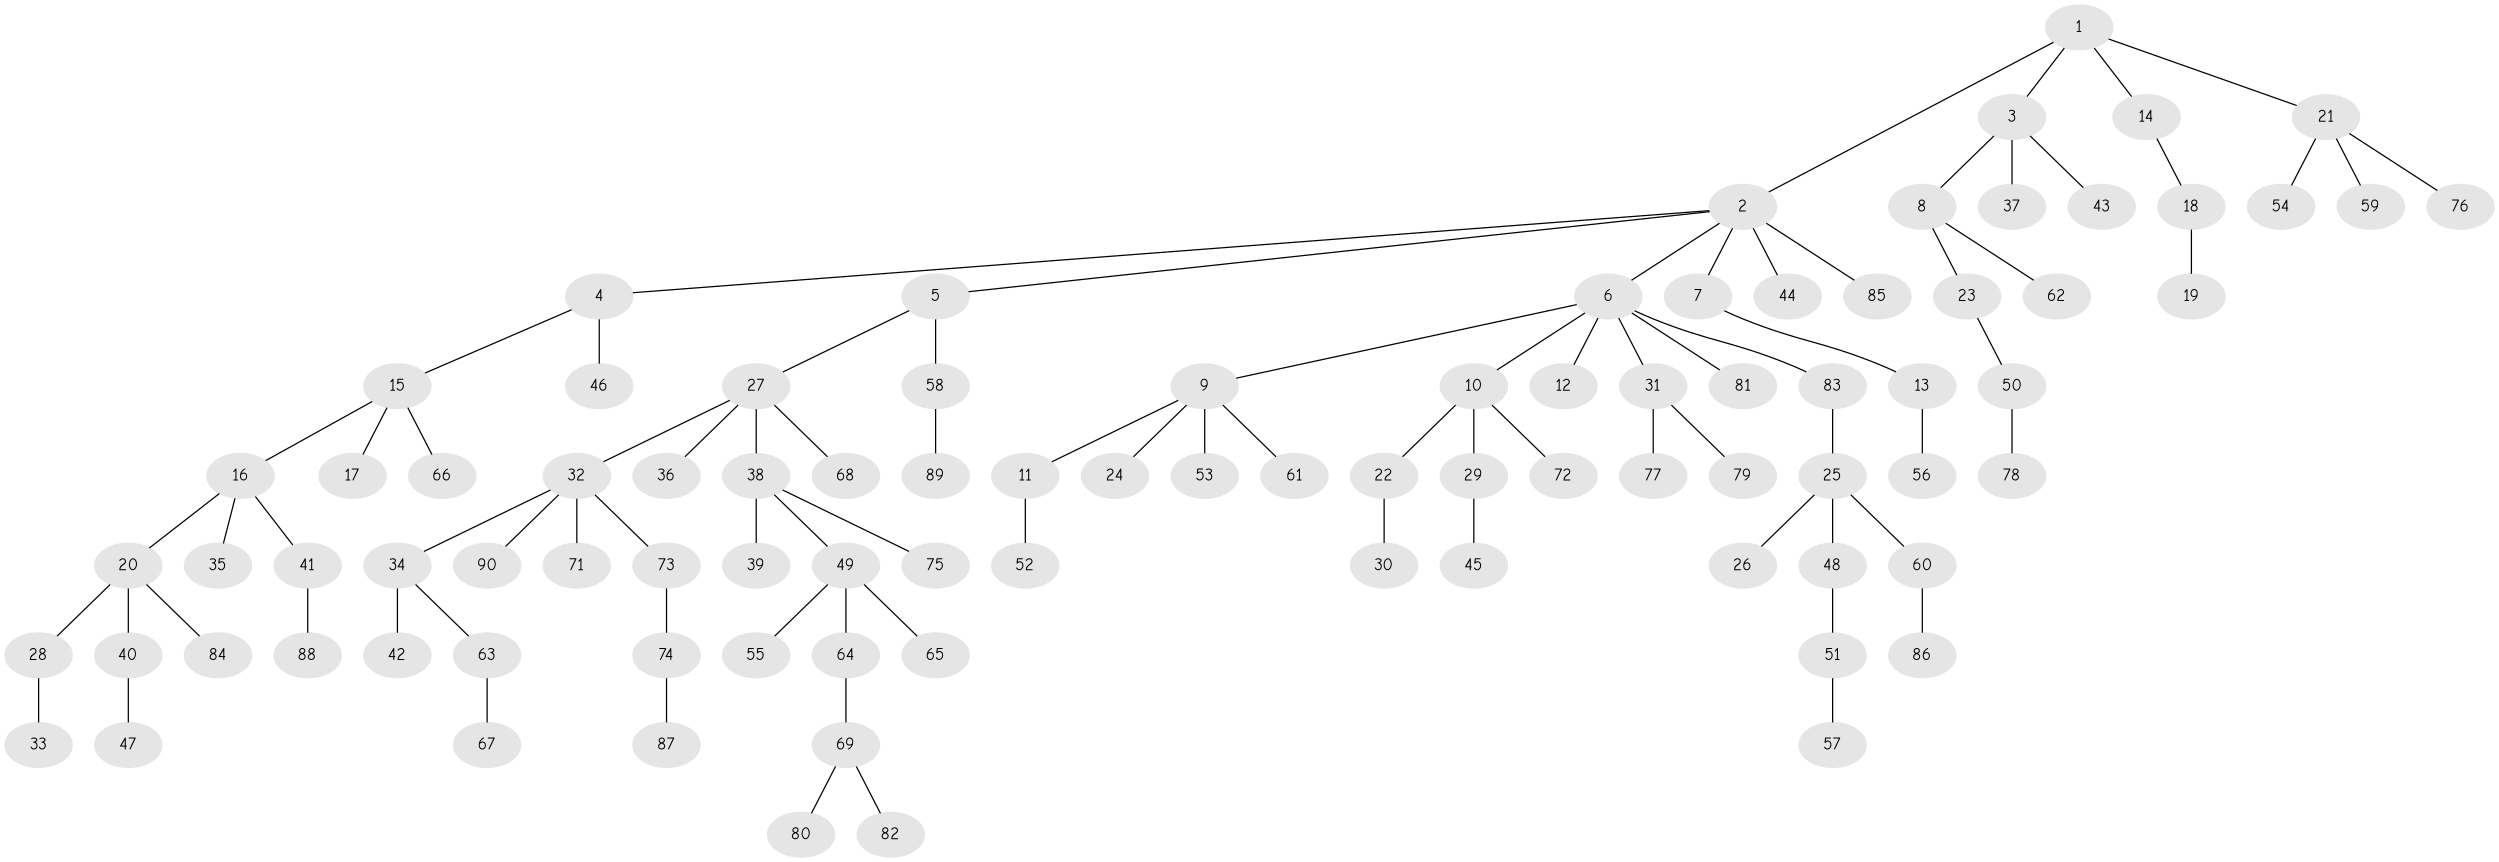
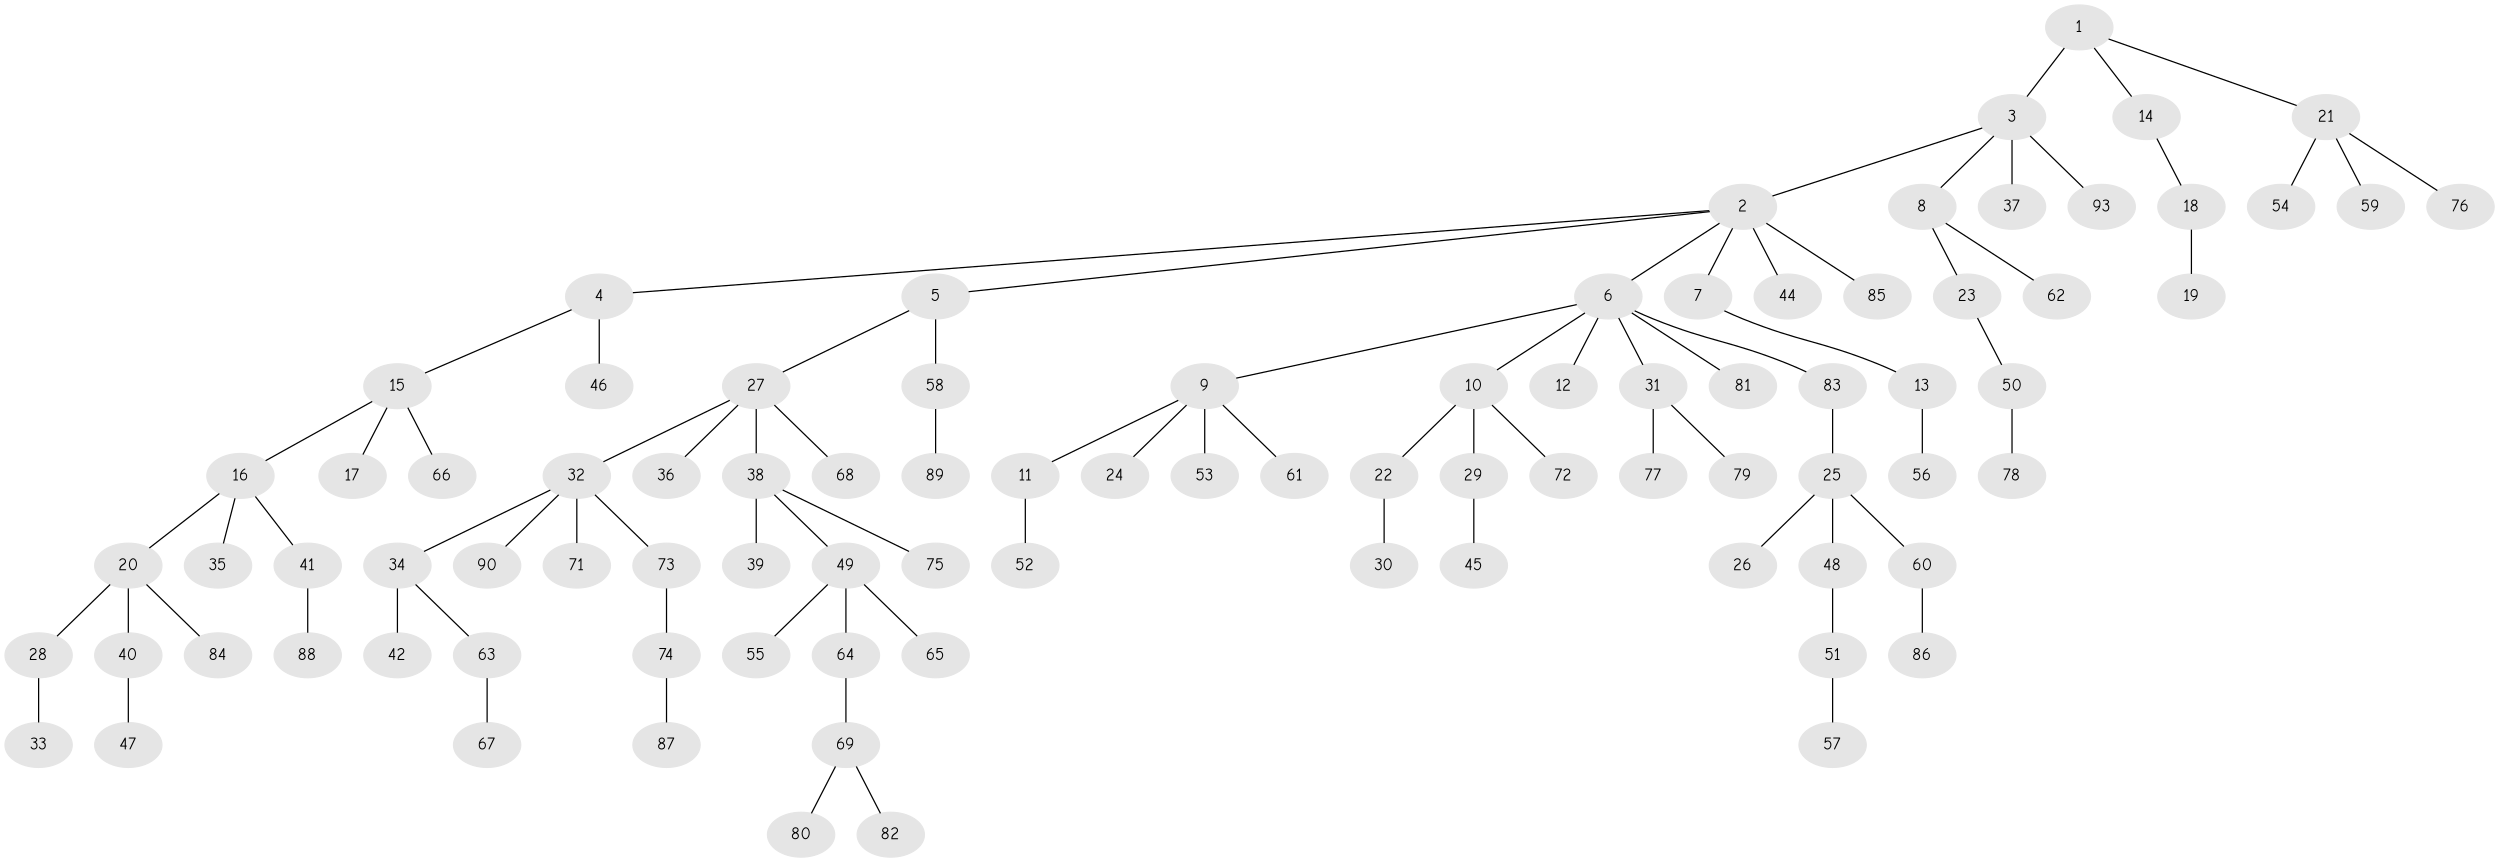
edge "1" -- "2": now "3" -- "2"
node "43": label "43" -> "93"
